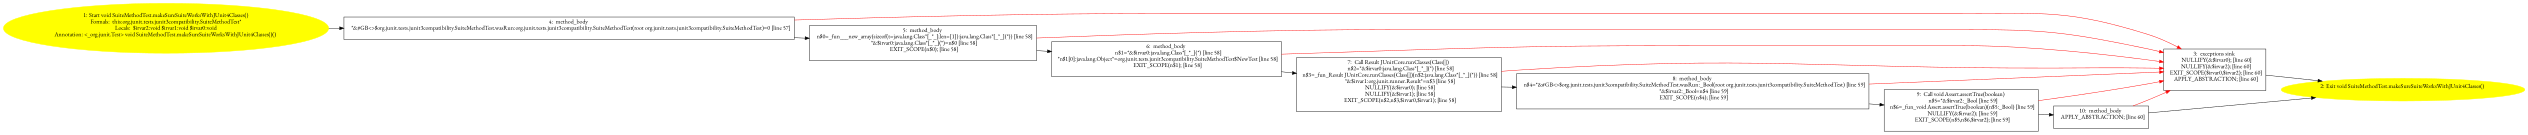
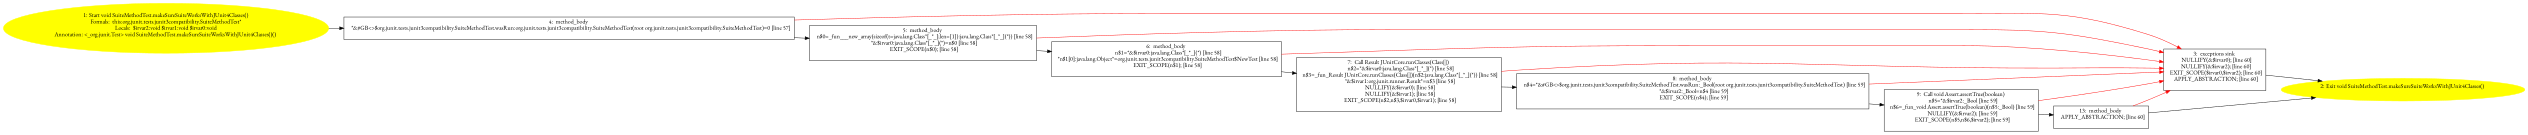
node "10:  method_body APPLY_ABSTRACTION; [line 60]": label "10:  method_body APPLY_ABSTRACTION; [line 60]" -> "13:  method_body APPLY_ABSTRACTION; [line 60]"
